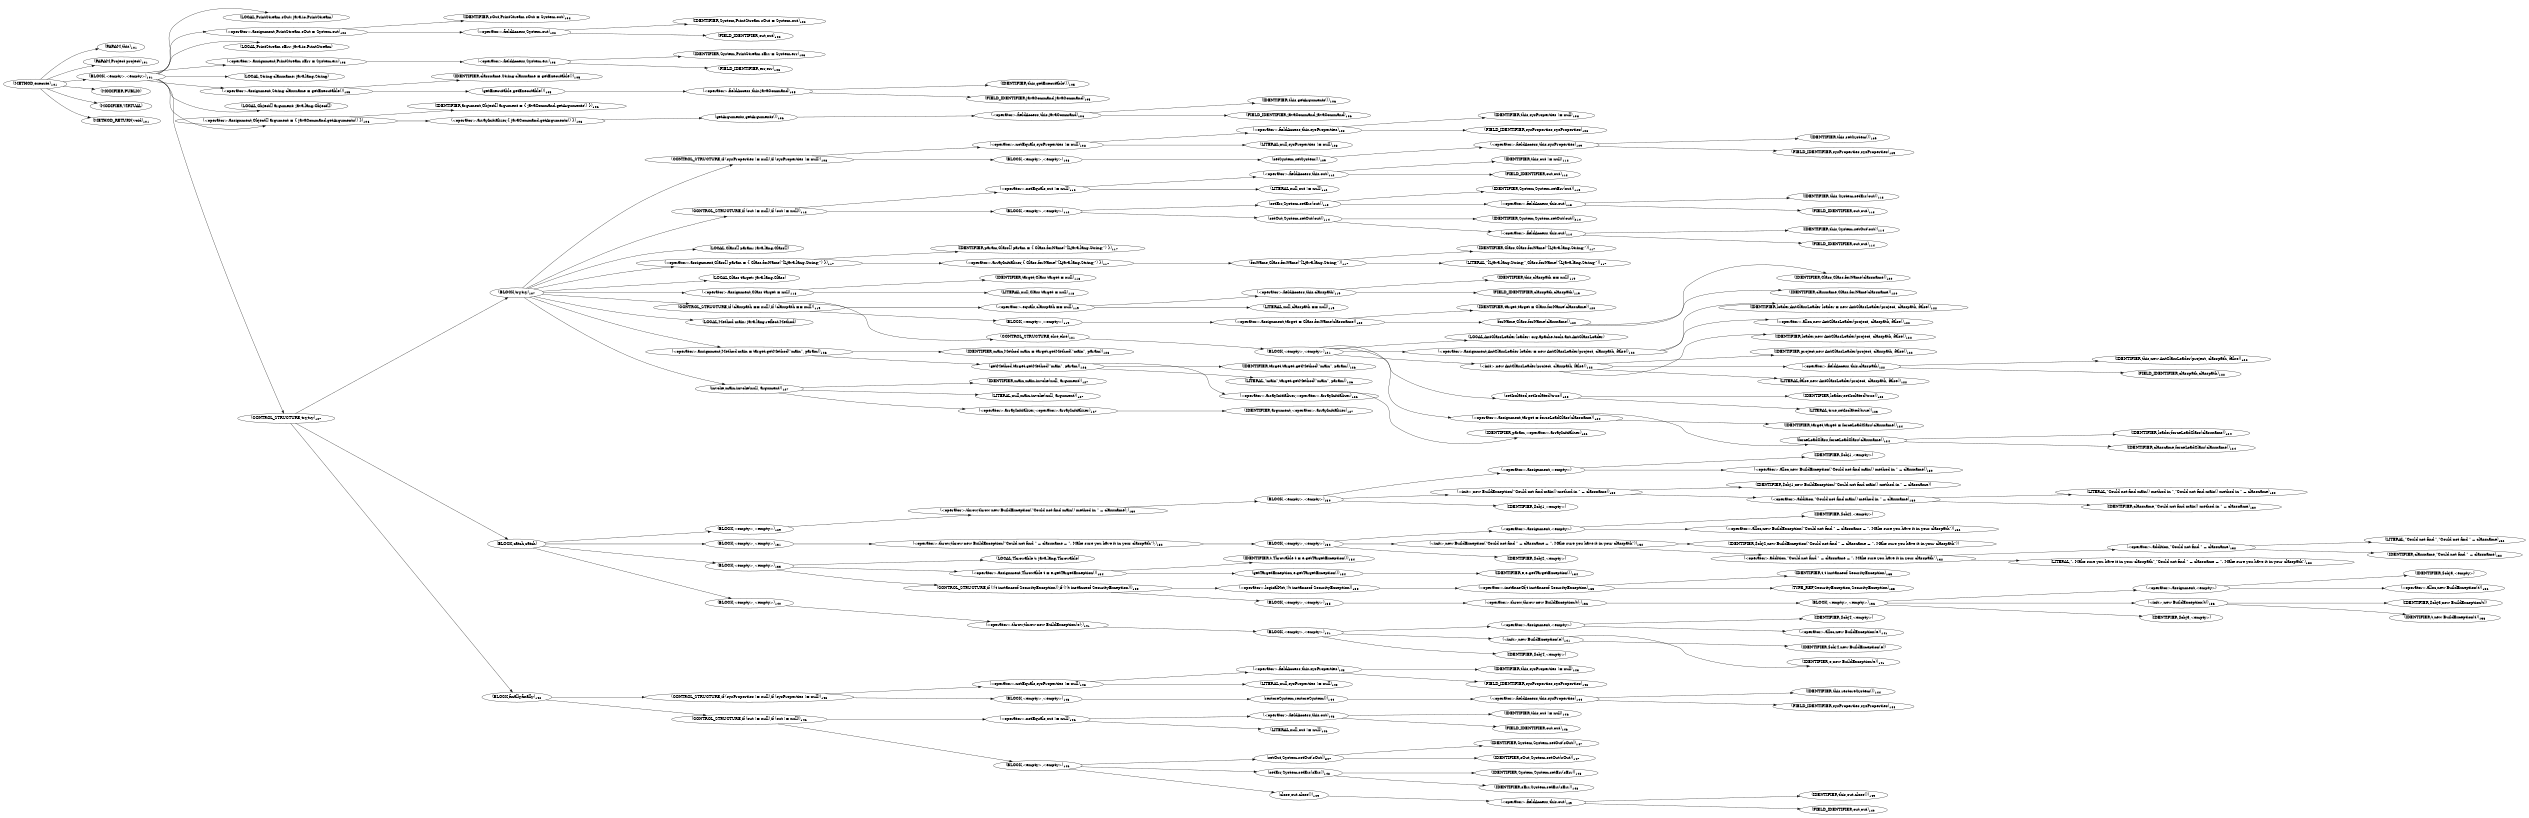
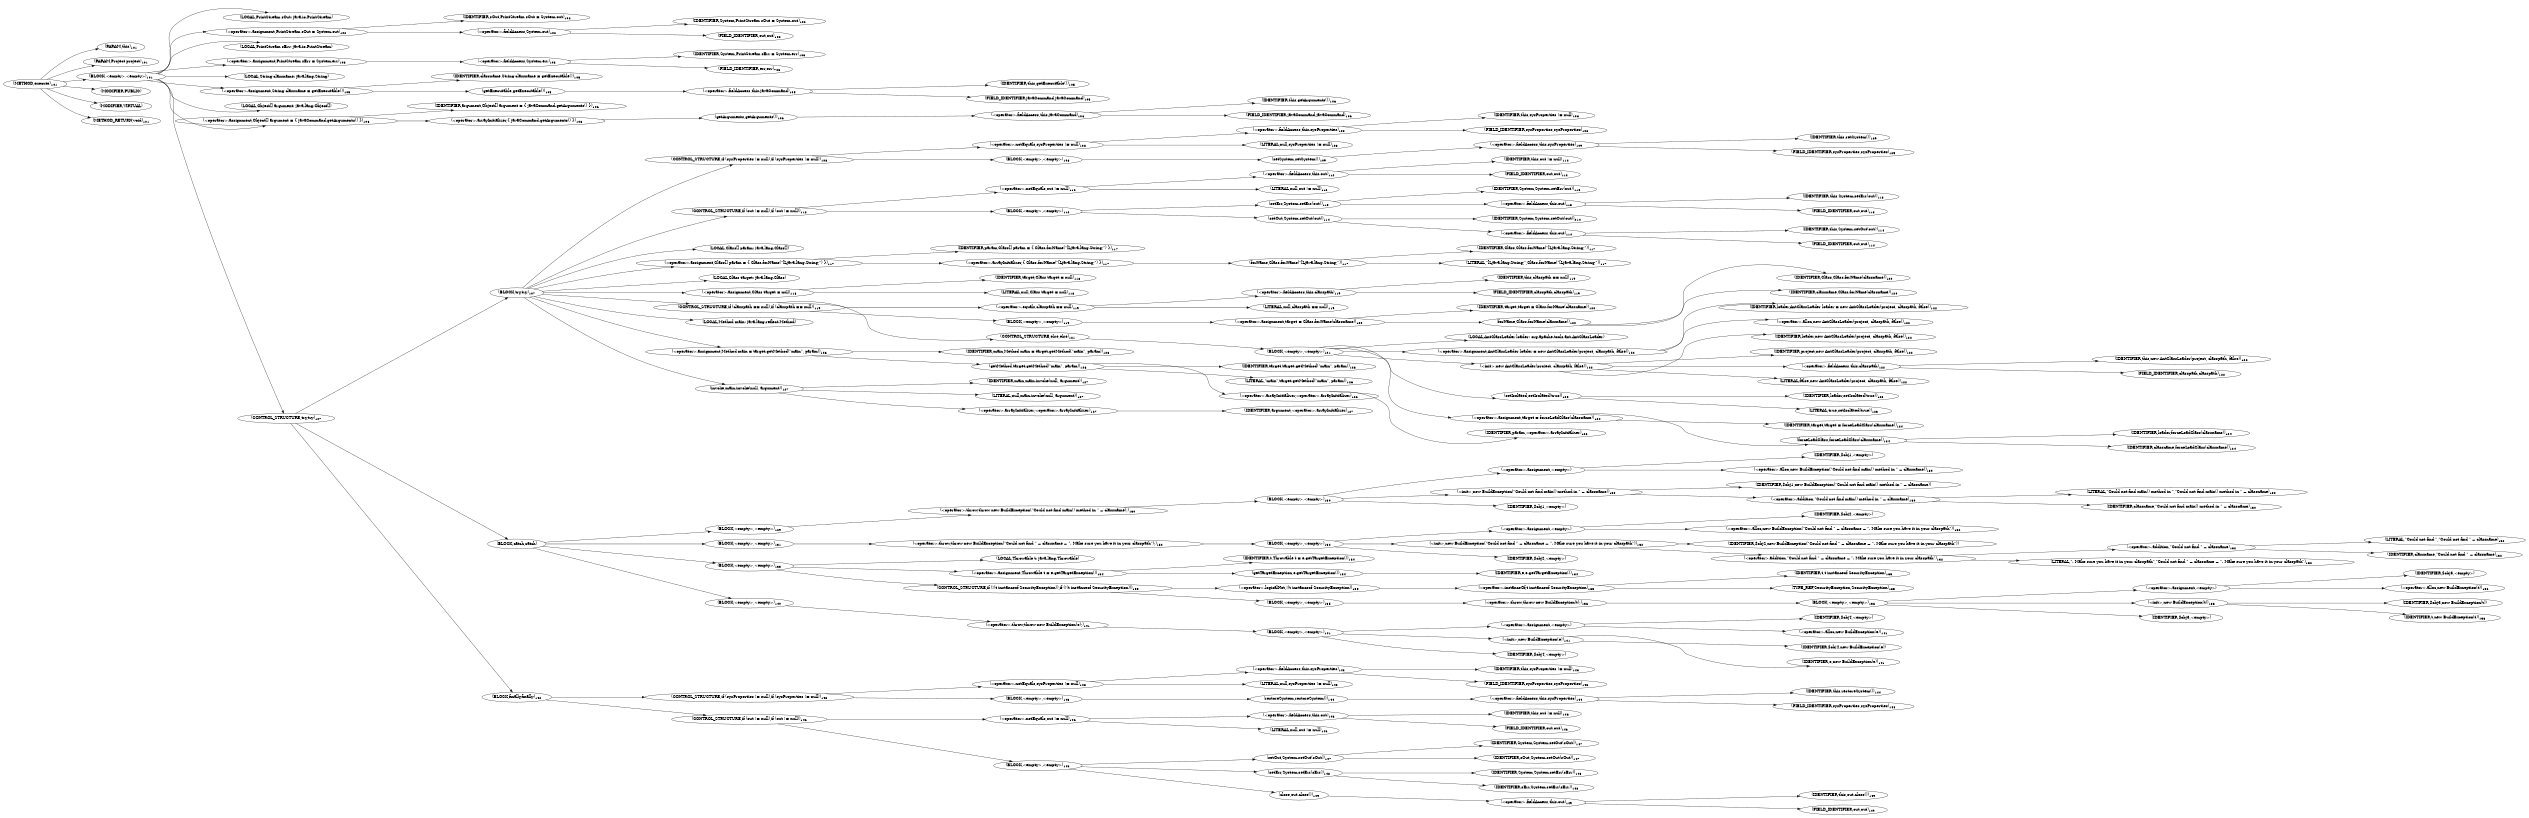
node "(FIELD_IDENTIFIER,err,err)": text "103" -> "703"
node "(setOut,System.setOut(sOut))": text "847" -> "147"
